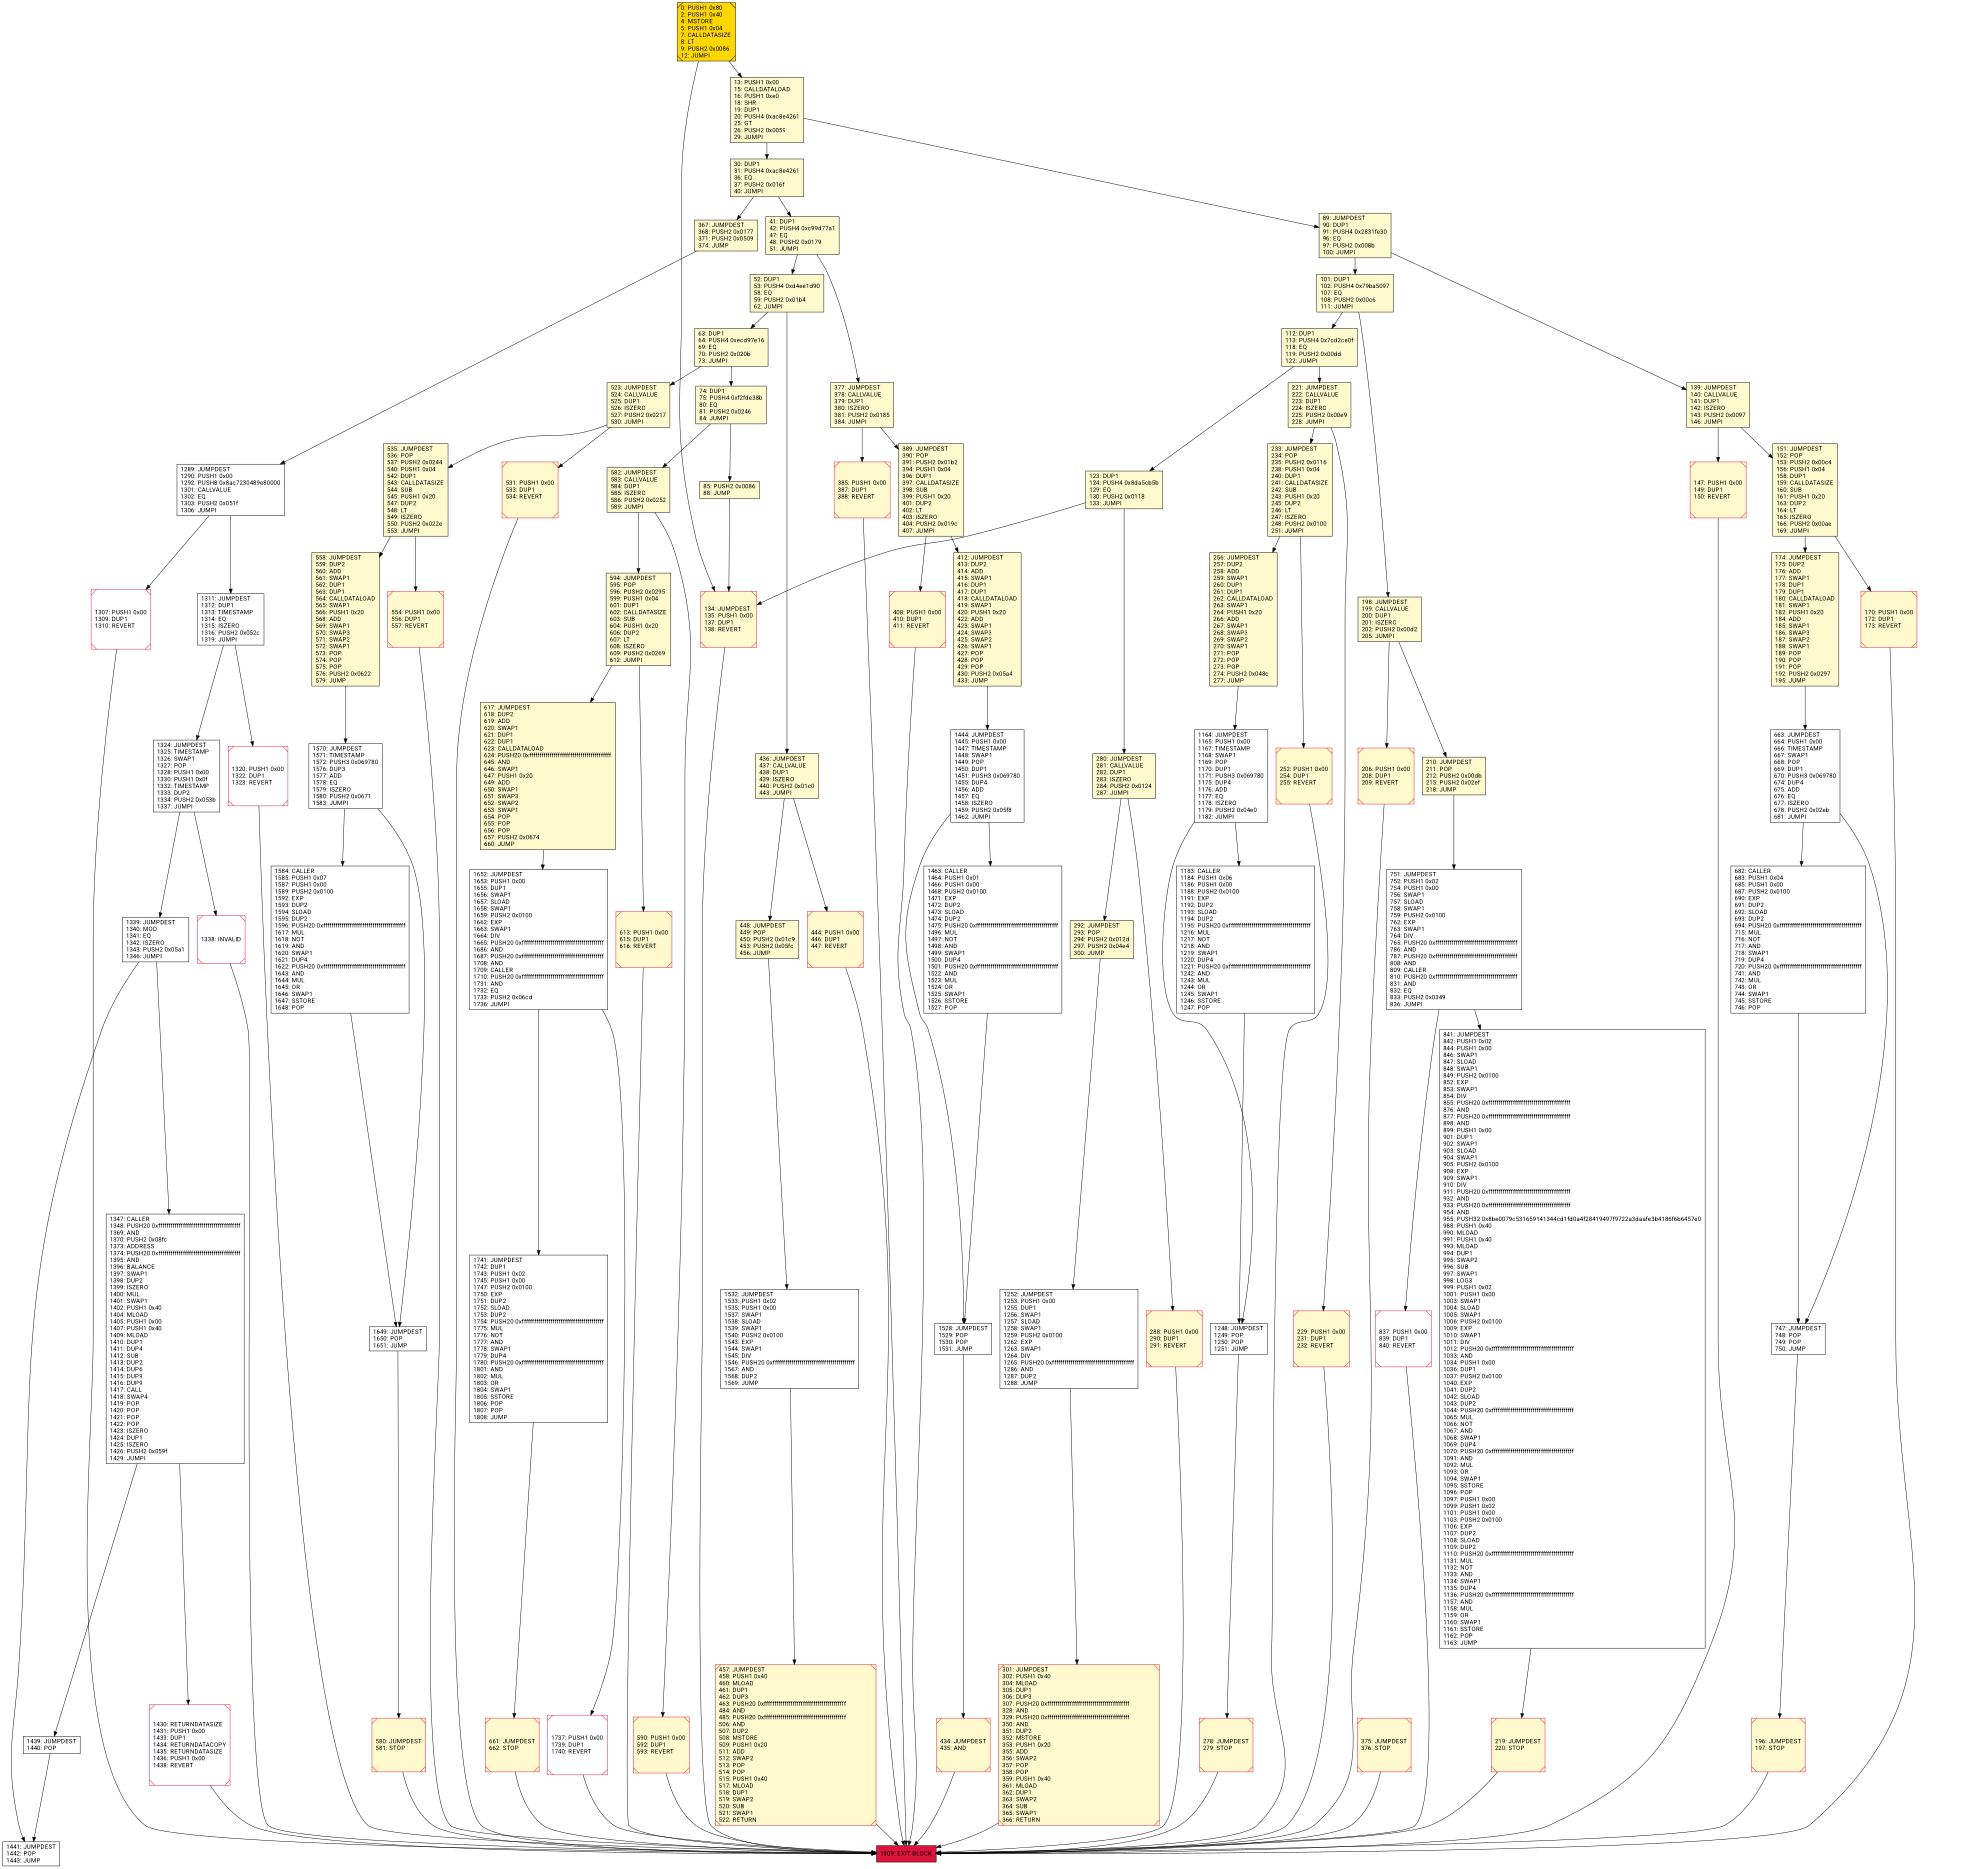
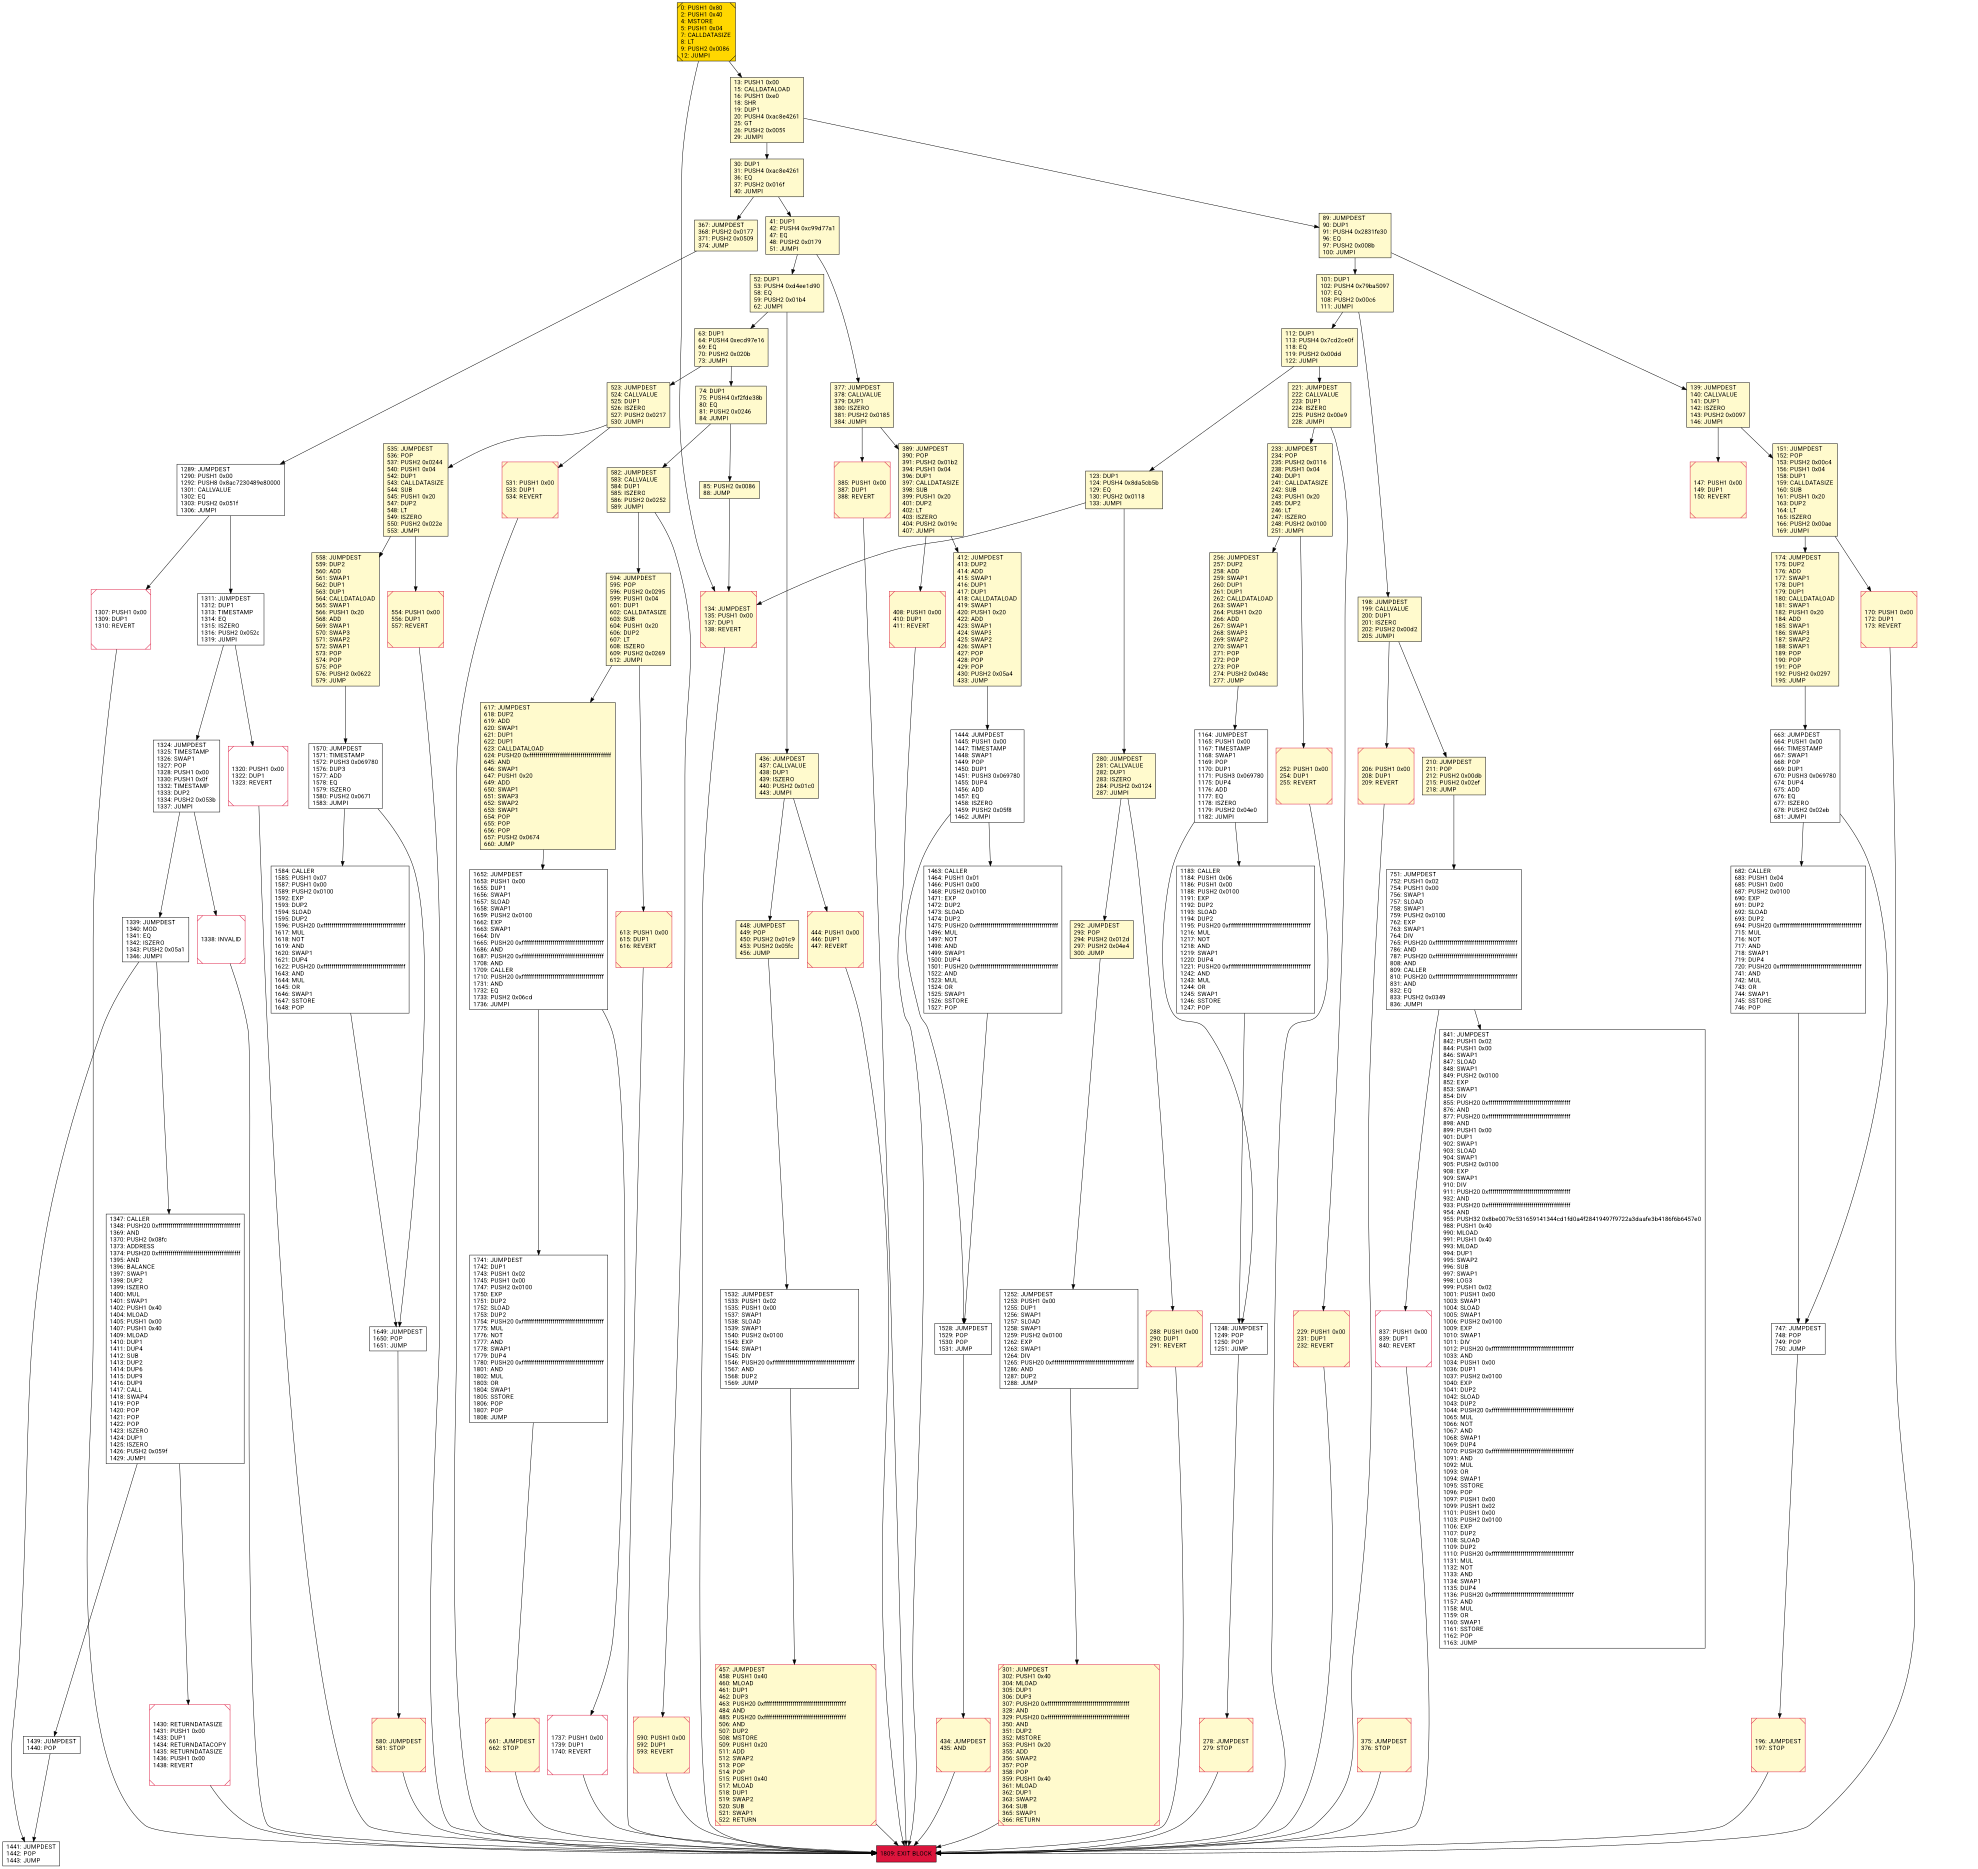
edge "147: PUSH1 0x00 149: DUP1 150: REVERT" -> "1809: EXIT BLOCK": removed
node "219: JUMPDEST 220: STOP": removed
